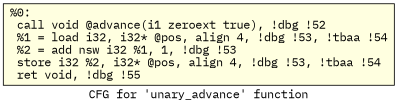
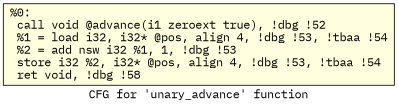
node "%0:": text "ret void, !dbg !55" -> "ret void, !dbg !58"
